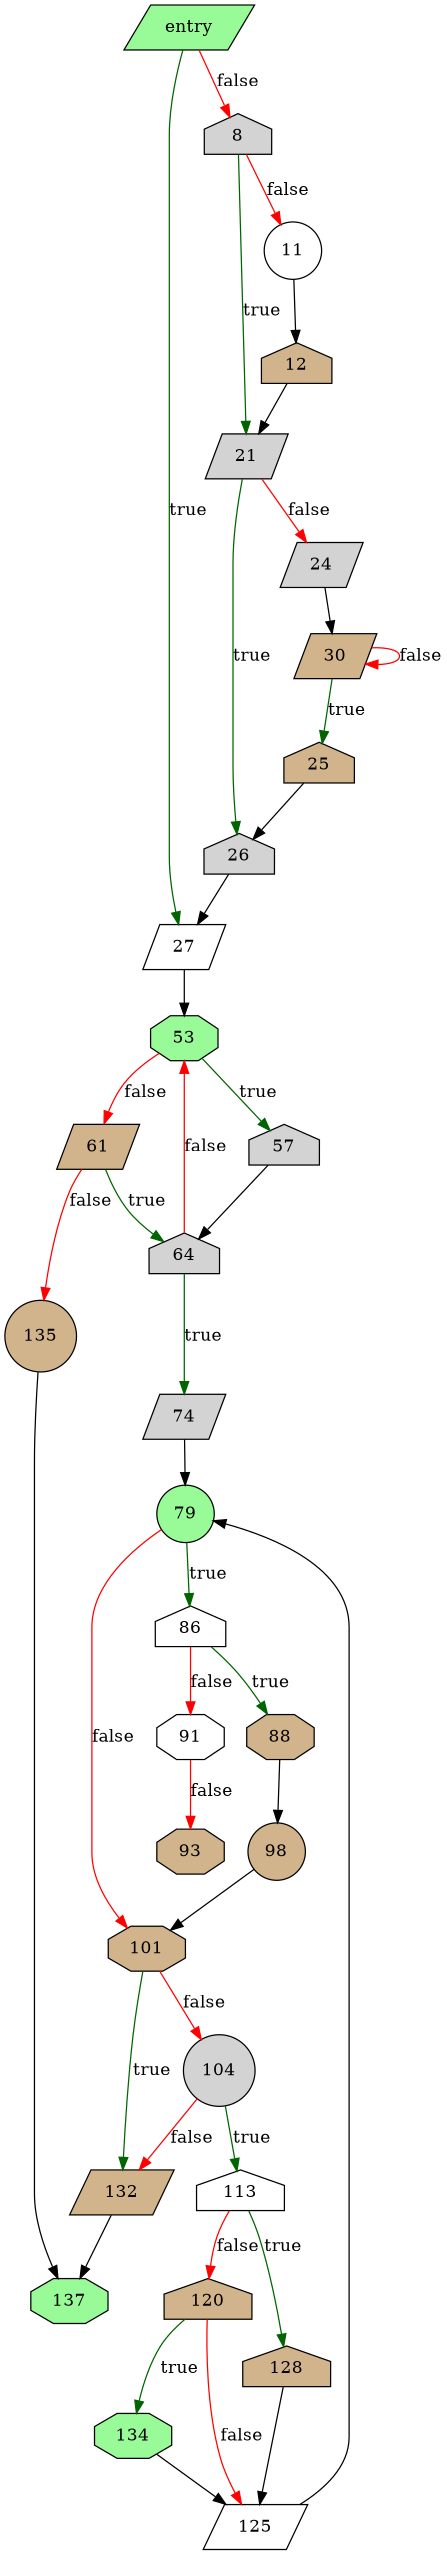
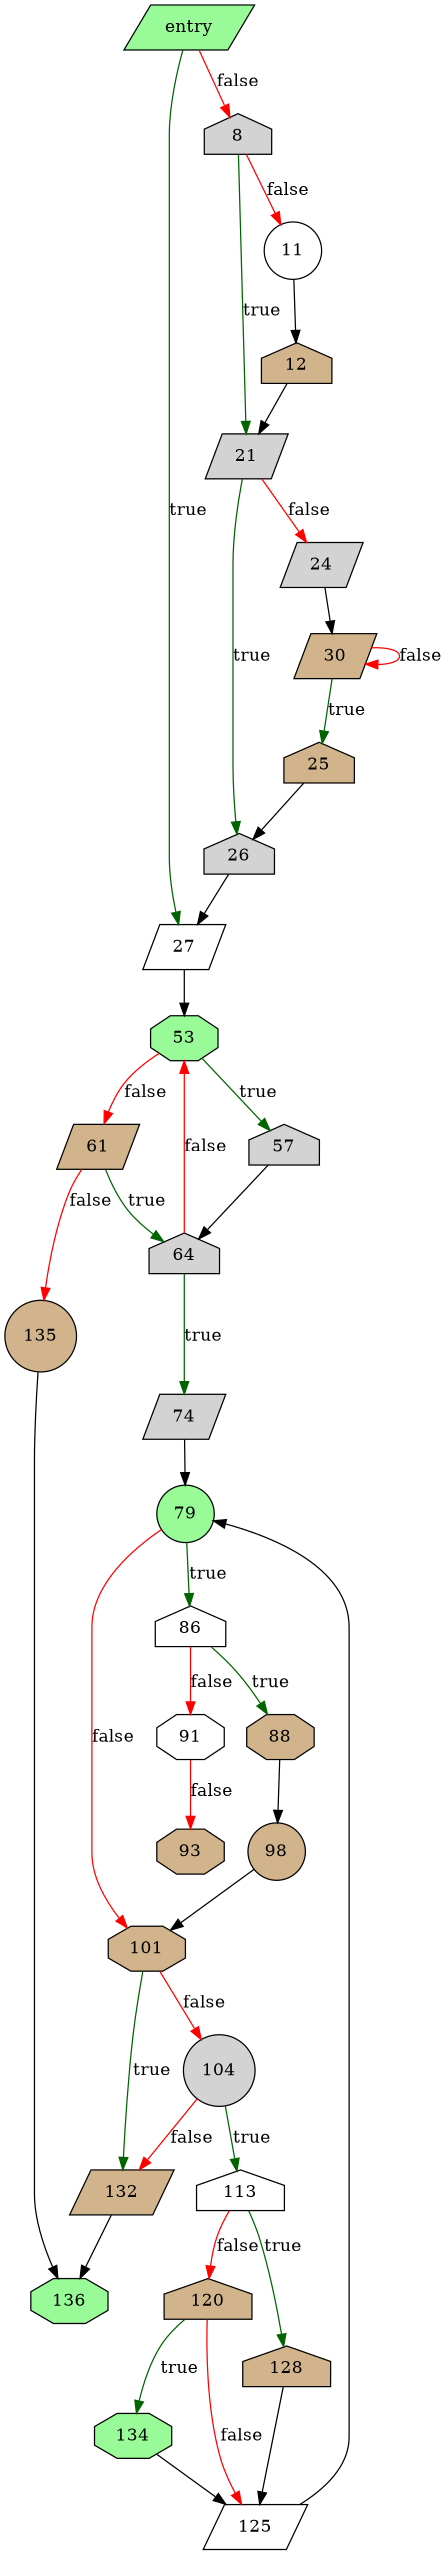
node "137": label "137" -> "136"
